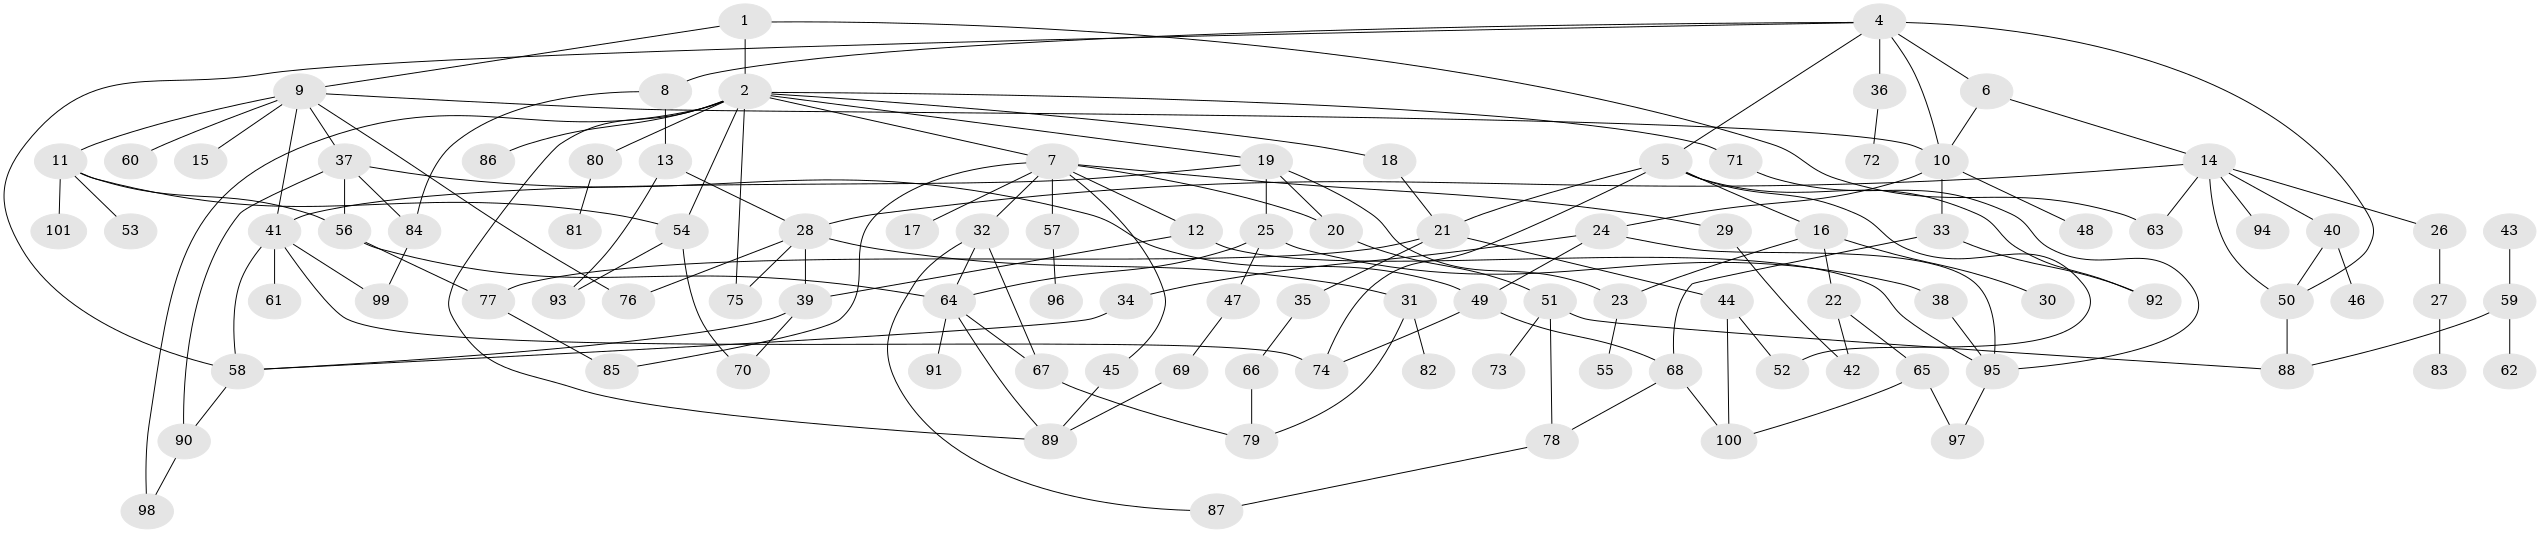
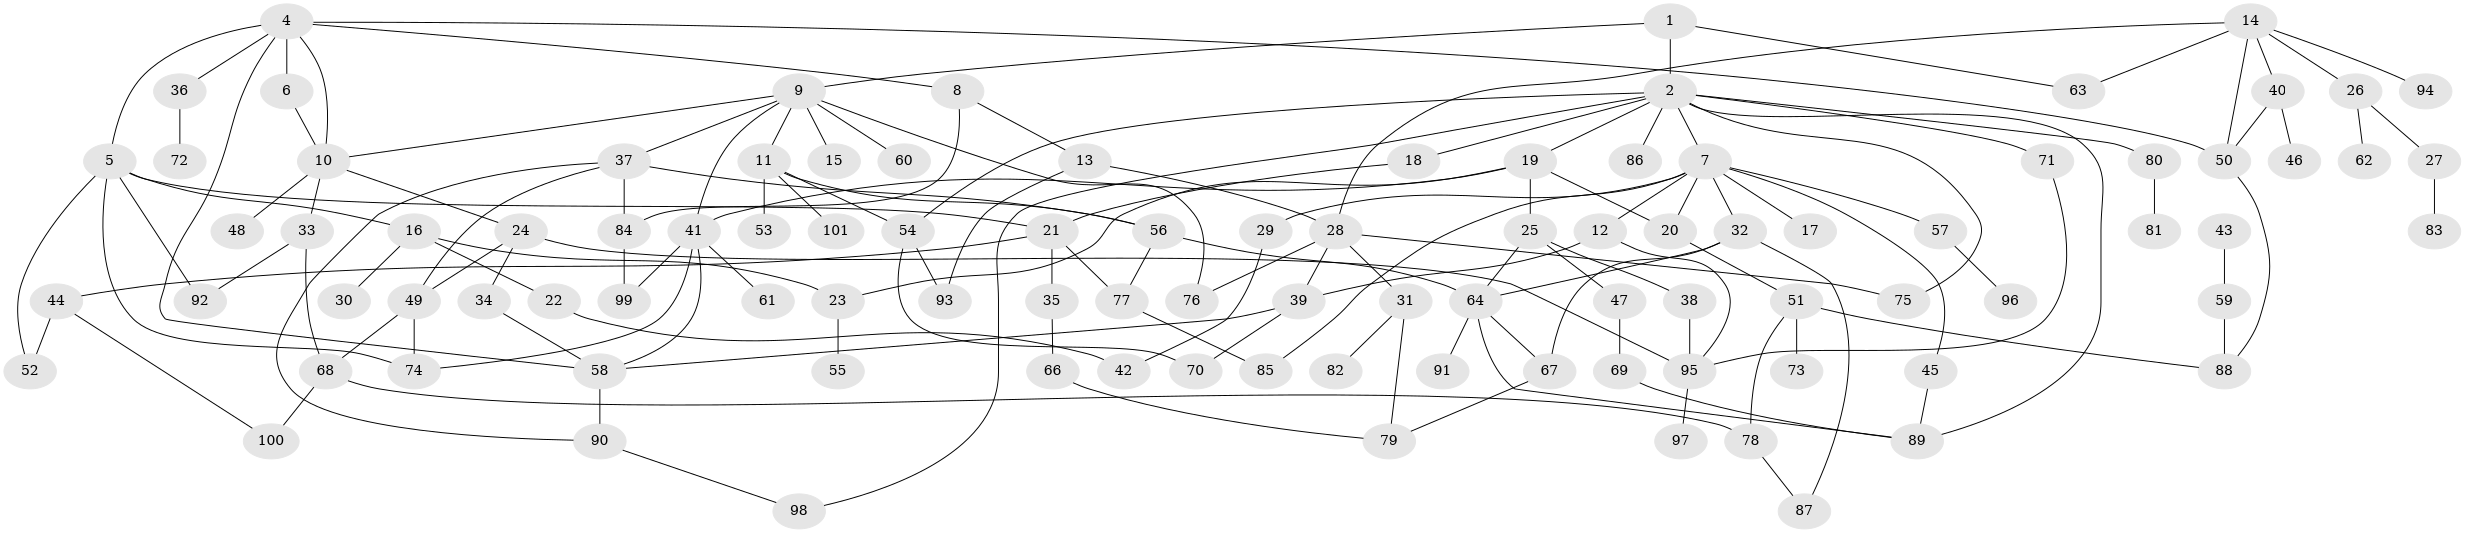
edge "6" -- "14": removed
edge "59" -- "62": now "26" -- "62"
node "65": removed
